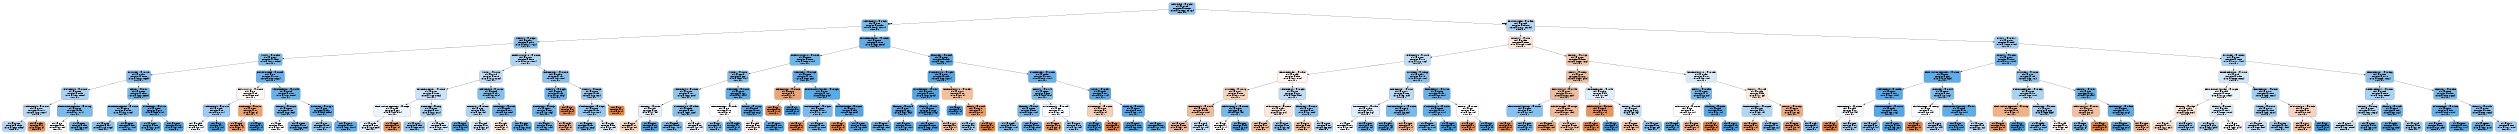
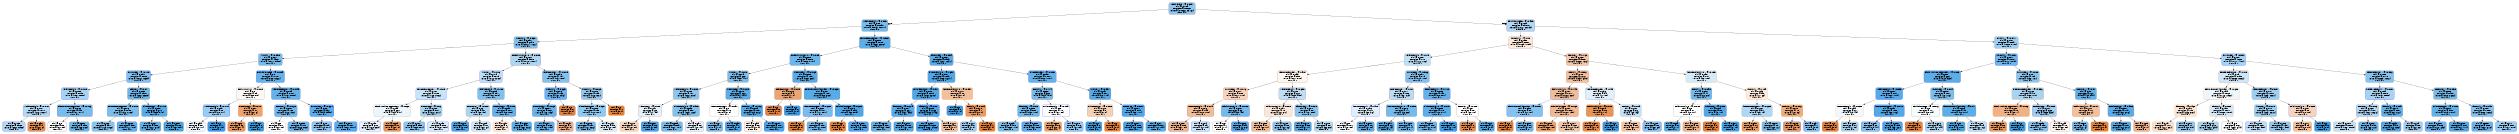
node "gini = 0.174 samples = 35 value = [5, 47] class = 1": fillcolor #f2c09c -> #4ea7e8
node "gini = 0.408 samples = 8 value = [10, 4] class = 0": fillcolor #efb388 -> #64b2eb
